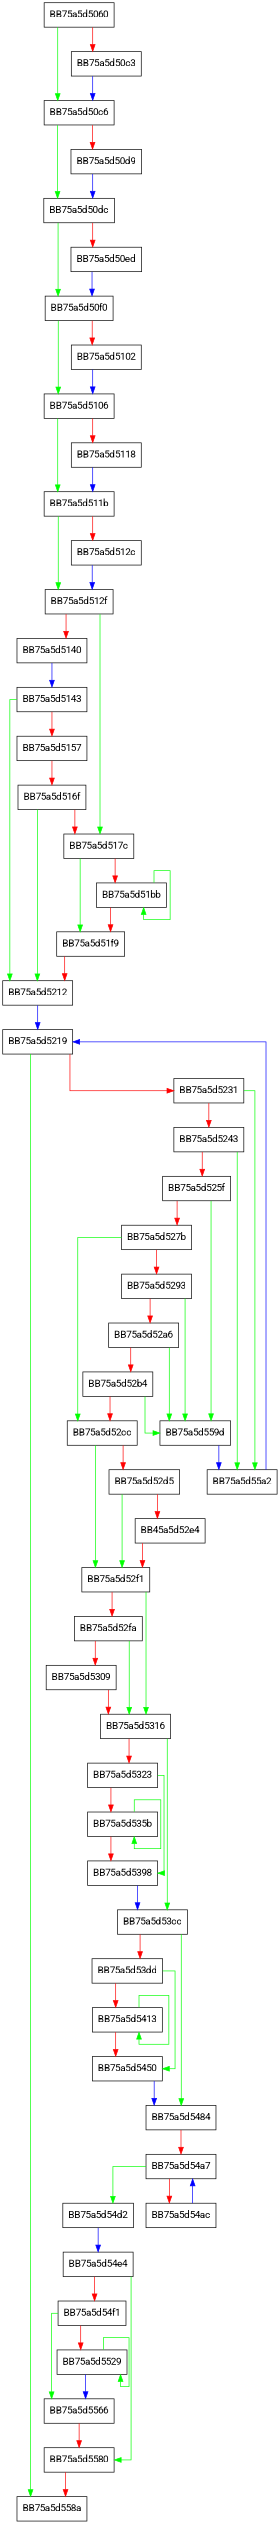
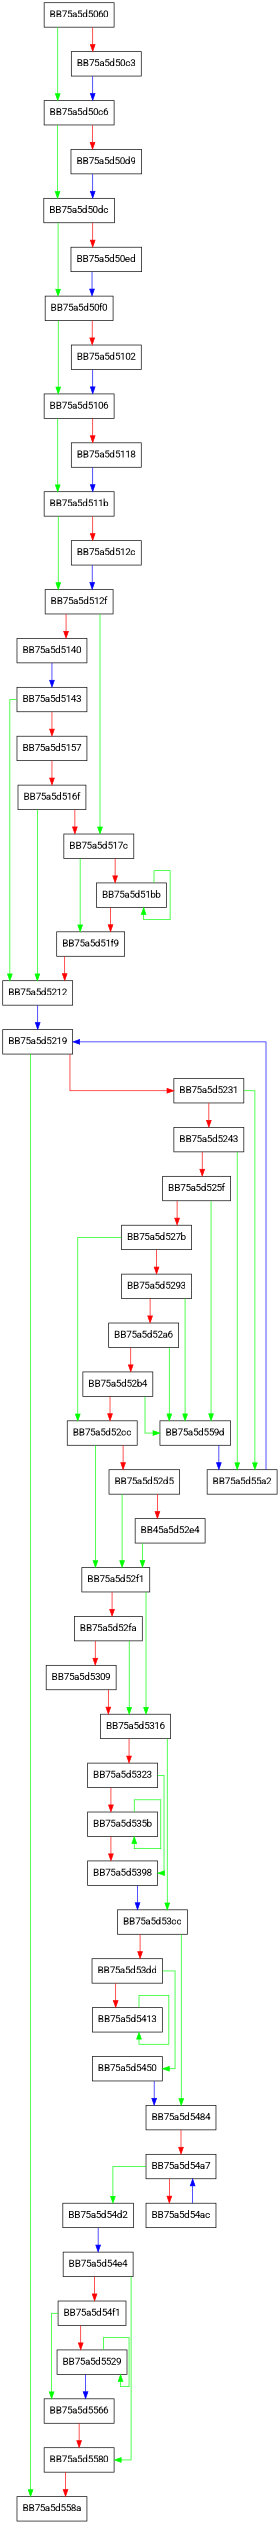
edge "BB45a5d52e4" -> "BB75a5d52f1": color red -> green
edge "BB75a5d5413" -> "BB75a5d5450": removed
